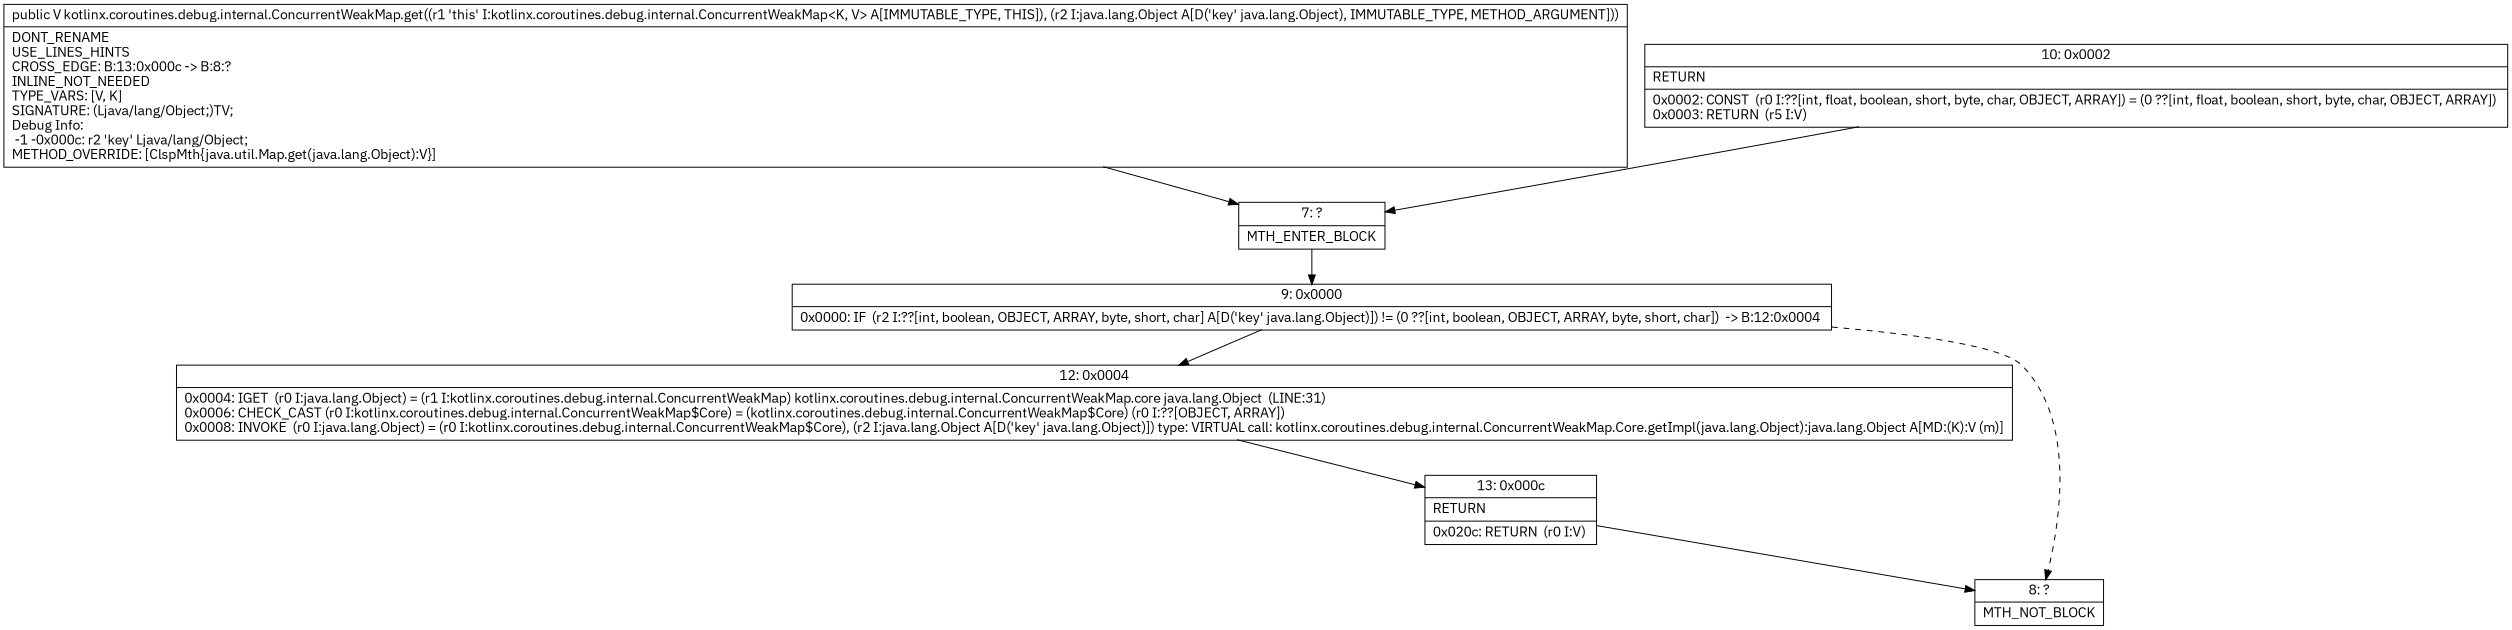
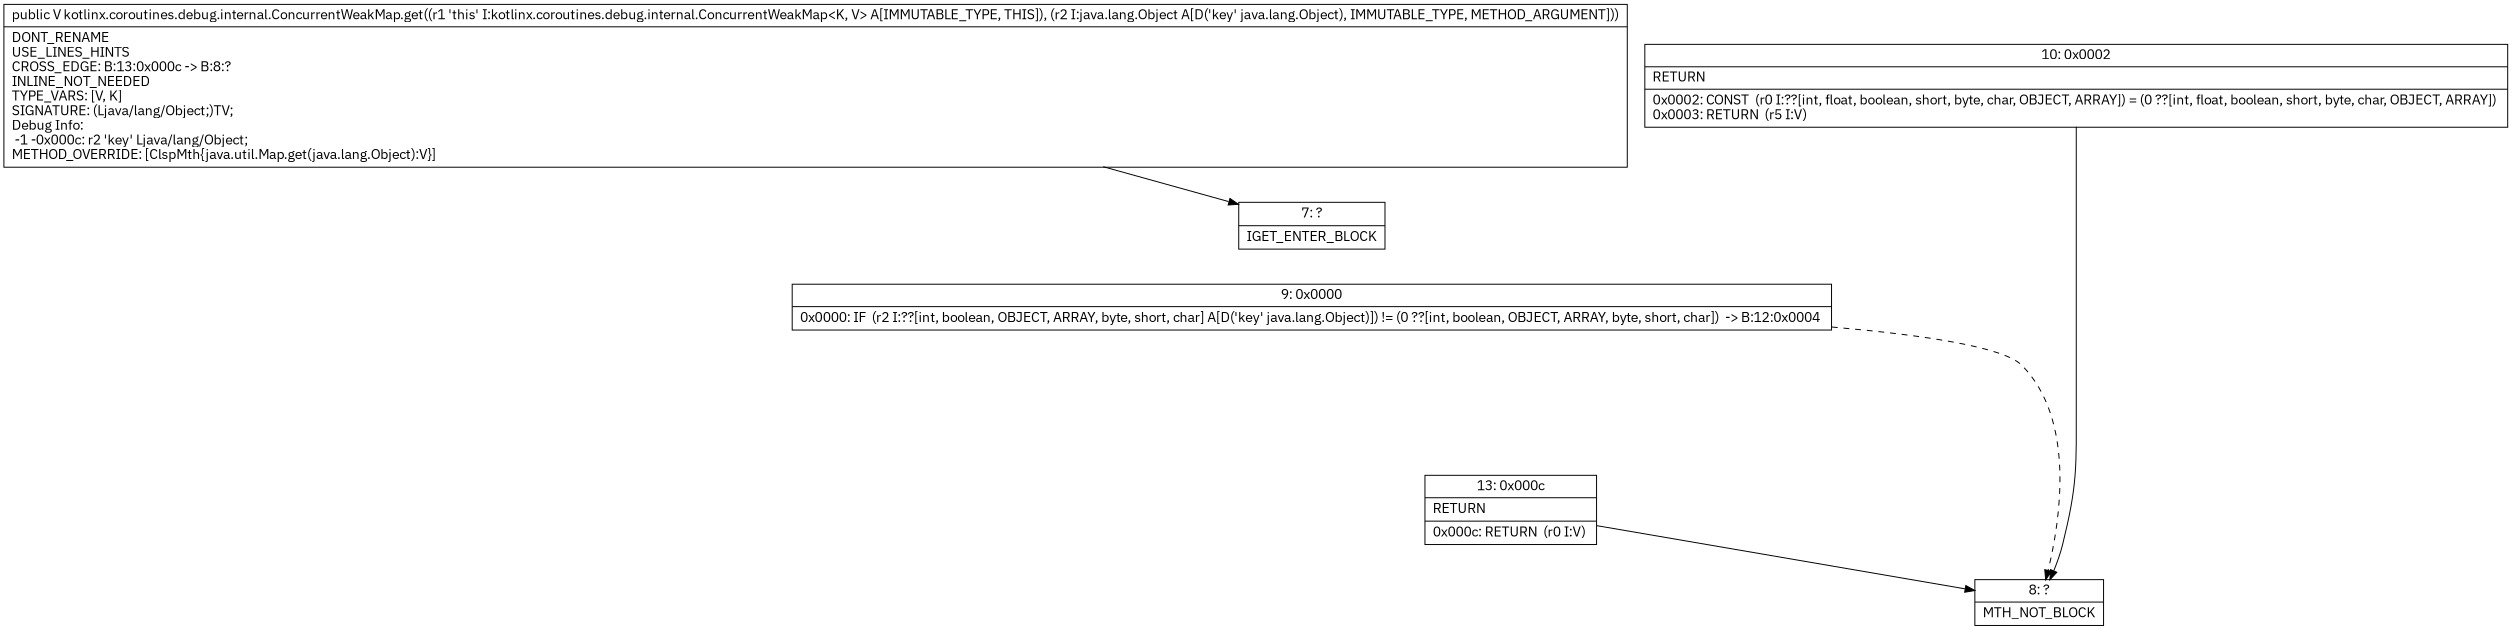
edge "10: 0x0002" -> "7: ?": now "10: 0x0002" -> "8: ?"
node "7: ?": text "MTH_ENTER_BLOCK" -> "IGET_ENTER_BLOCK"
edge "7: ?" -> "9: 0x0000": removed
node "12: 0x0004": removed
node "13: 0x000c": text "0x020c: RETURN  (r0 I:V)" -> "0x000c: RETURN  (r0 I:V)"
